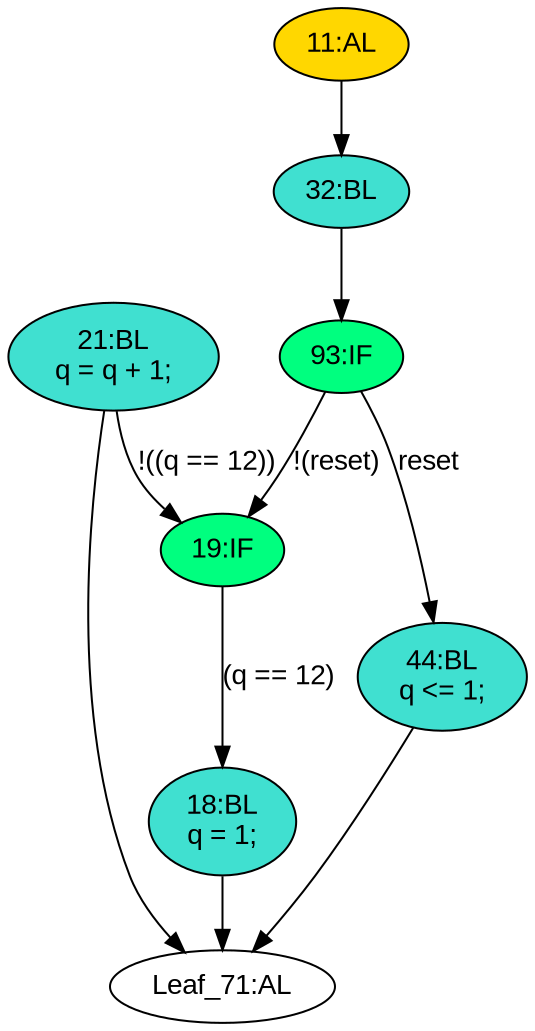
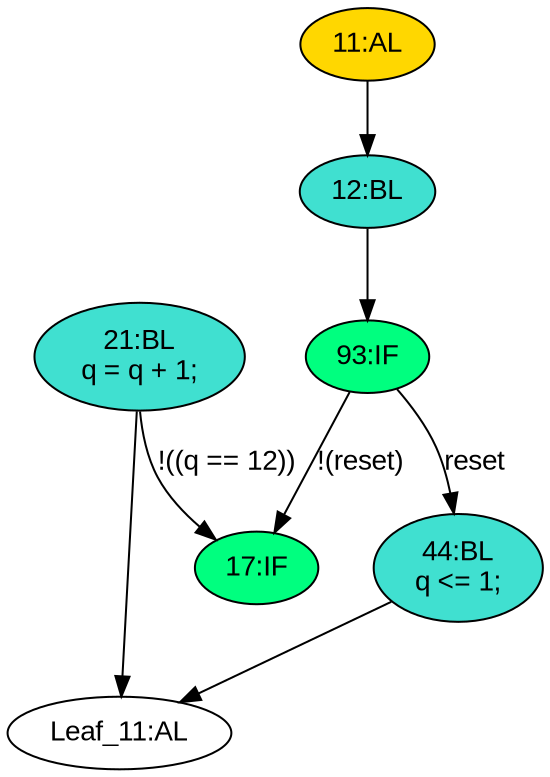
node "32:BL": label "32:BL" -> "12:BL"
node "19:IF": label "19:IF" -> "17:IF"
node "18:BL q = 1;": removed
node "Leaf_71:AL": label "Leaf_71:AL" -> "Leaf_11:AL"
